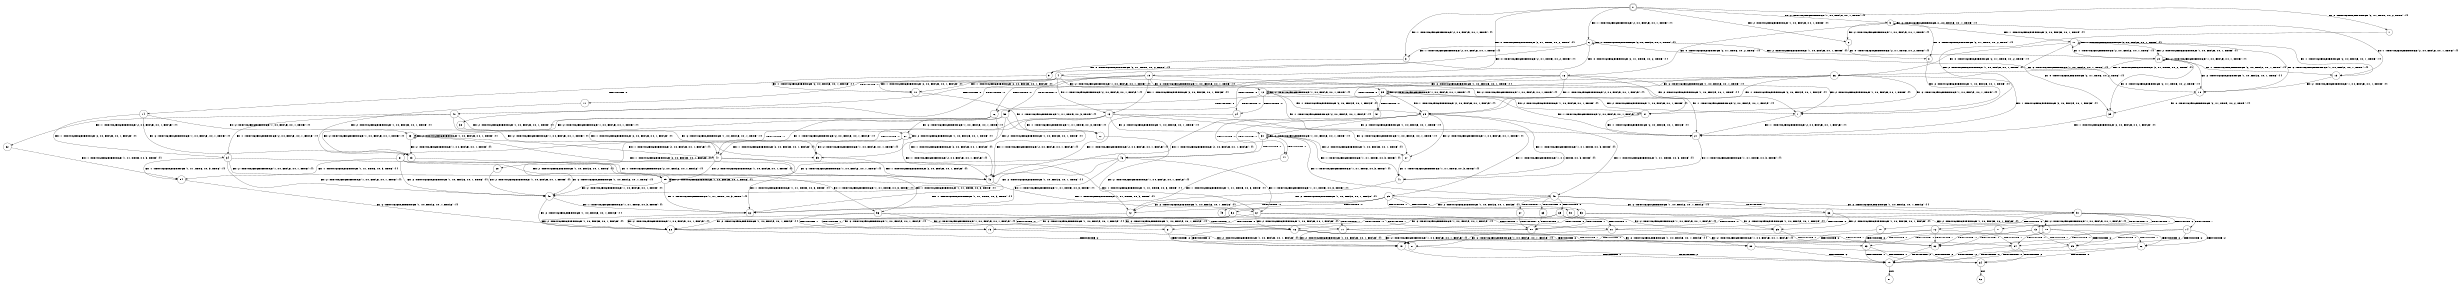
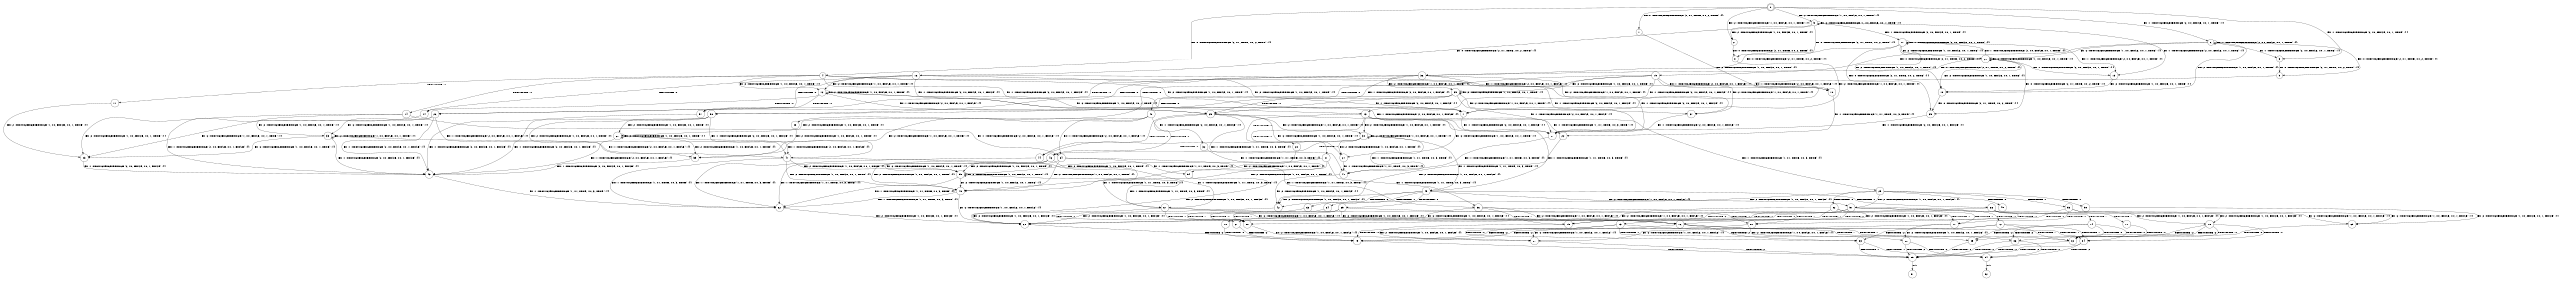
edge "31" -> "54": removed, label "EX !1 !ATOMIC_EXCH_BRANCH (1, +1, TRUE, +0, 3, TRUE) !{}"
